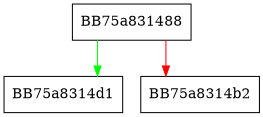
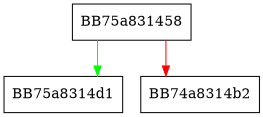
node "BB75a831488": label "BB75a831488" -> "BB75a831458"
node "BB75a8314b2": label "BB75a8314b2" -> "BB74a8314b2"
